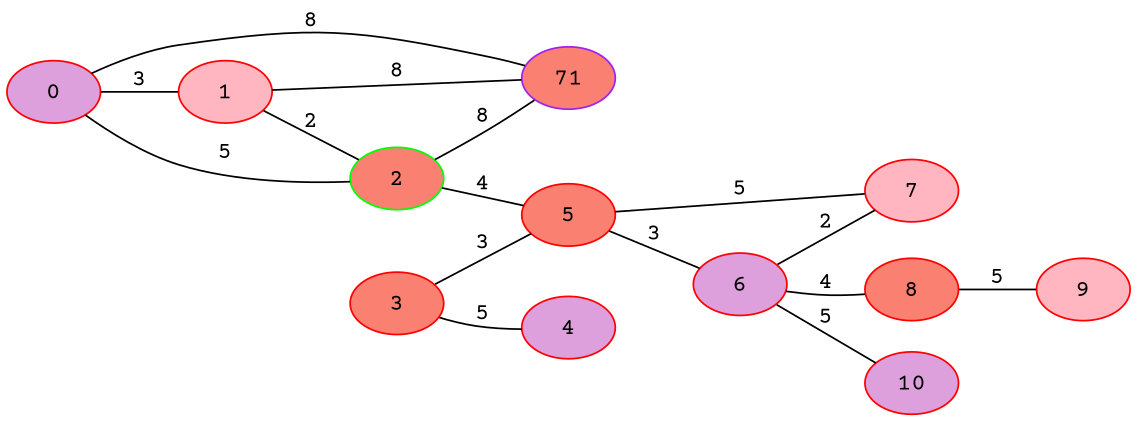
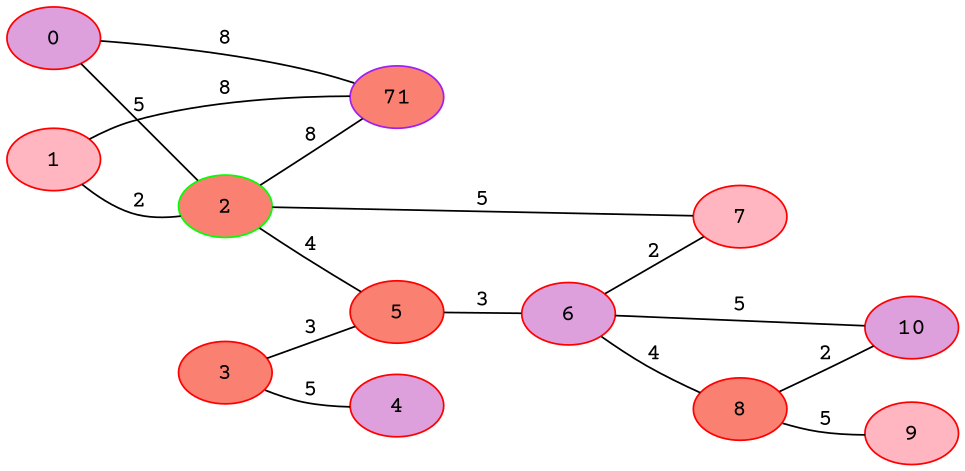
edge "0" -- "1": removed, label "3"
edge "7" -- "5": now "7" -- "2"
edge "10" -- "8": added, label "2"
